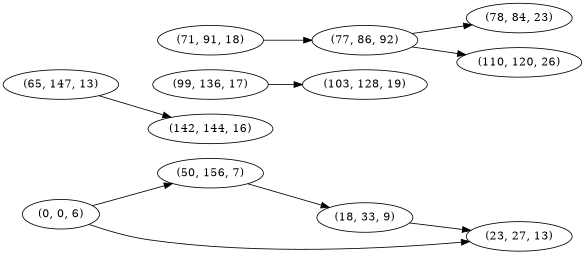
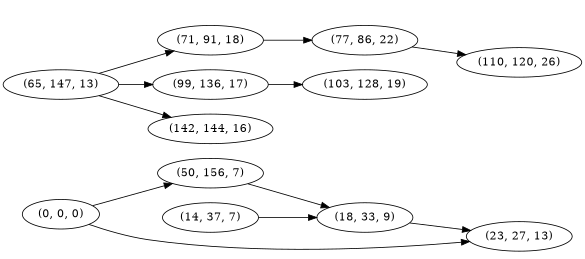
node "(78, 84, 23)": removed
node "(77, 86, 92)": label "(77, 86, 92)" -> "(77, 86, 22)"
edge "(65, 147, 13)" -> "(71, 91, 18)": added
edge "(65, 147, 13)" -> "(99, 136, 17)": added
node "(0, 0, 6)": label "(0, 0, 6)" -> "(0, 0, 0)"
node "(14, 37, 7)": added
